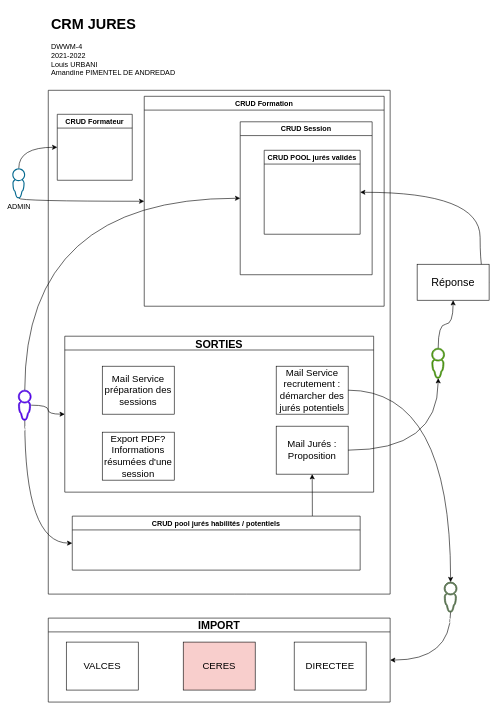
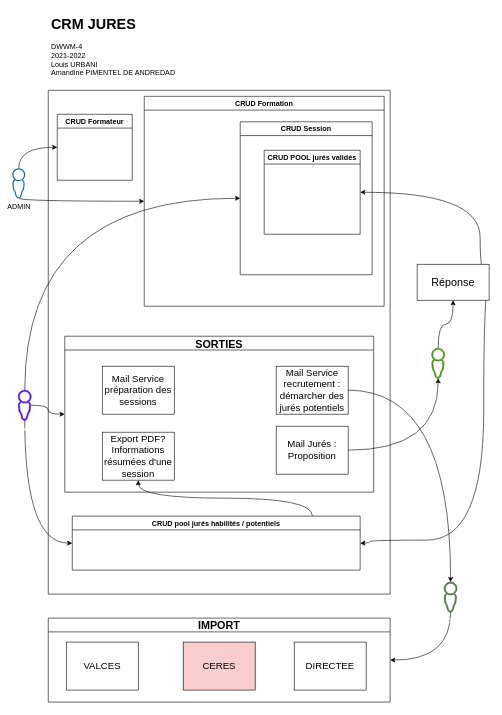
edge "Réponse" -> "CRUD pool jurés habilités / potentiels": added
edge "CRUD pool jurés habilités / potentiels" -> "Mail Jurés :Proposition": now "CRUD pool jurés habilités / potentiels" -> "Export PDF?Informations résumées d'une session"
